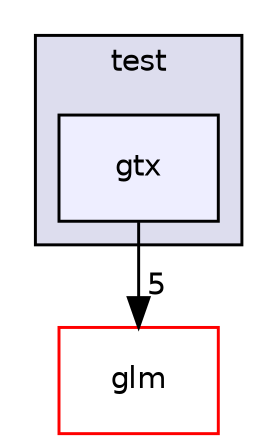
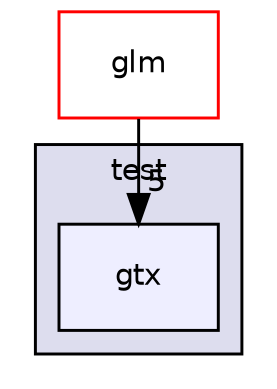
edge "gtx" -> "glm": reversed
